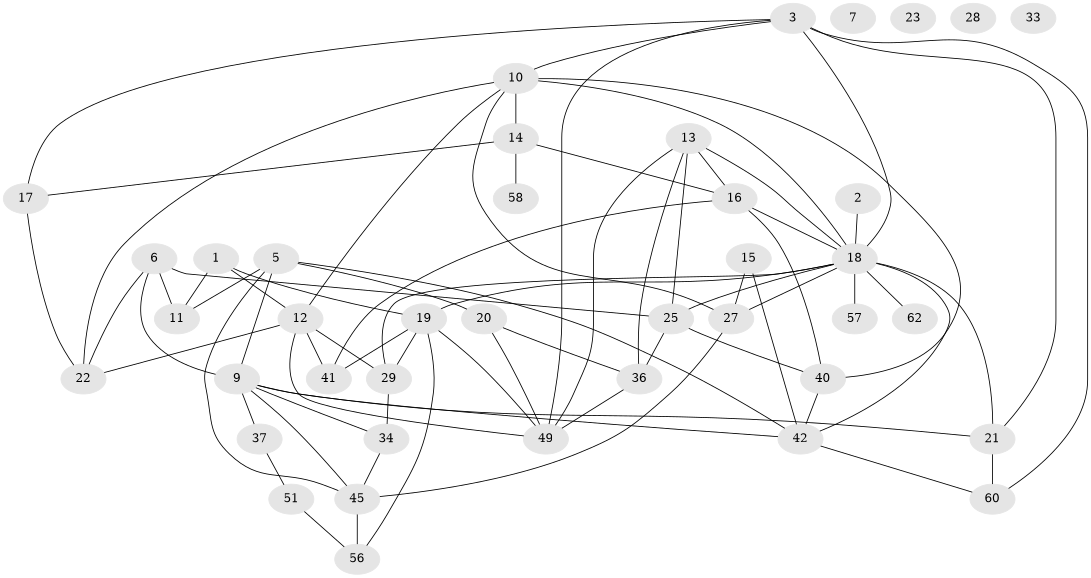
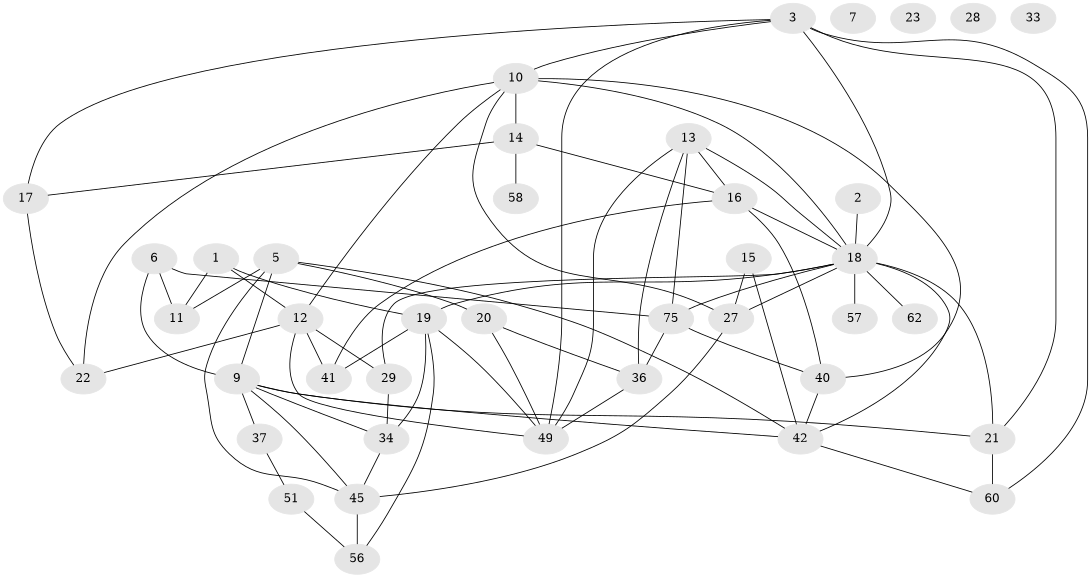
edge "6" -- "22": removed
node "25": label "25" -> "75"
edge "19" -- "29": now "19" -- "34"
